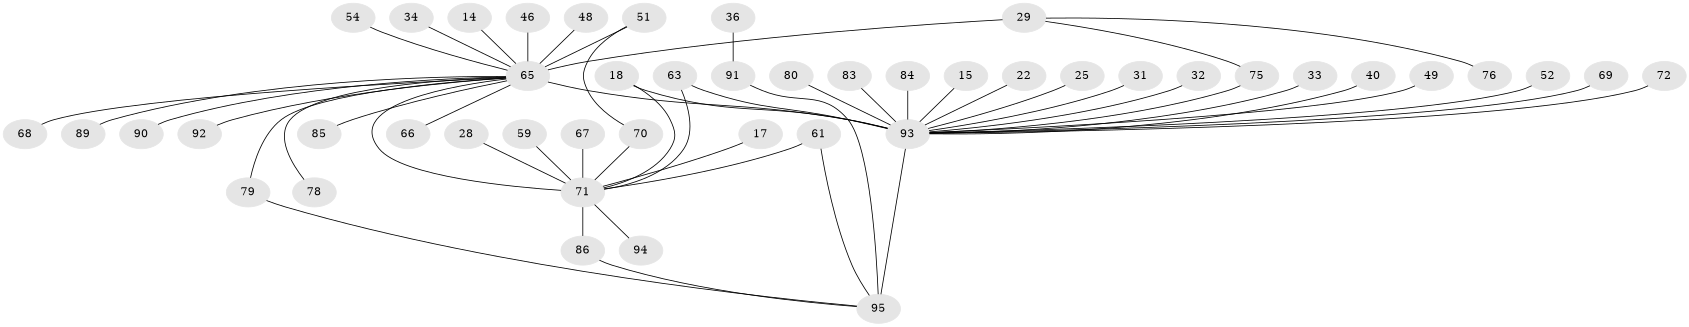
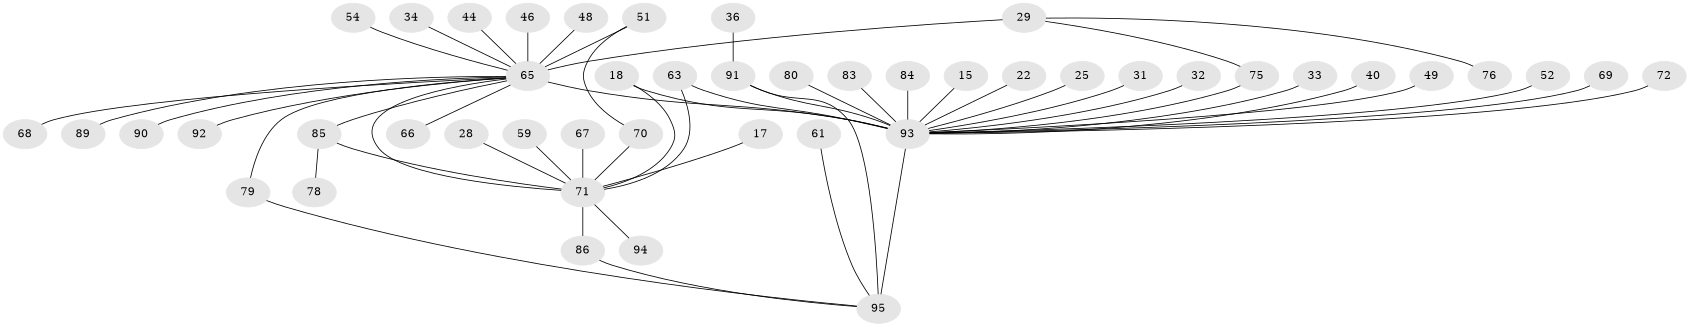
node "14": label "14" -> "44"
edge "65" -- "78": now "85" -- "78"
edge "91" -- "93": added
edge "61" -- "71": now "85" -- "71"
